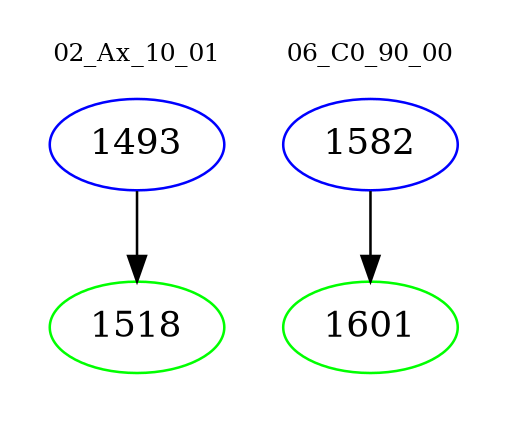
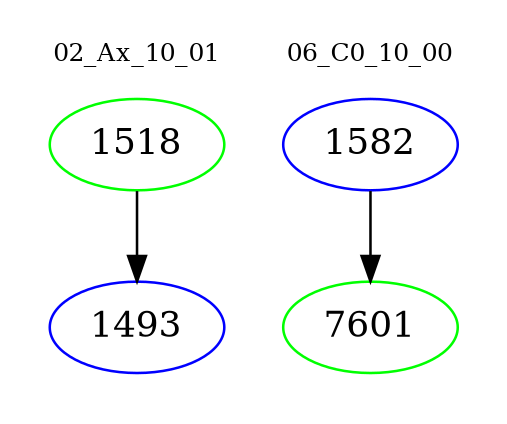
cluster "06_C0_90_00": label "06_C0_90_00" -> "06_C0_10_00"
edge "1493" -> "1518": reversed
node "1601": label "1601" -> "7601"
